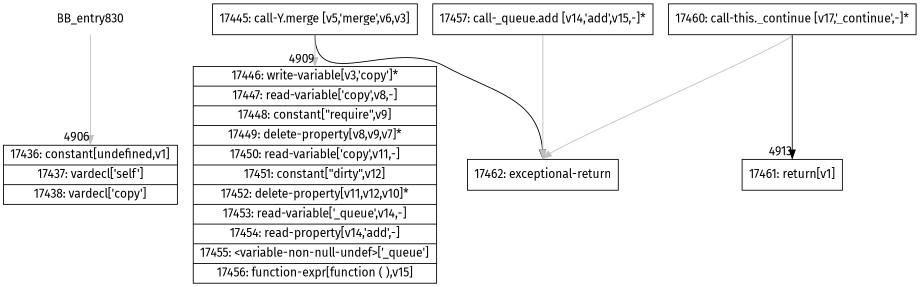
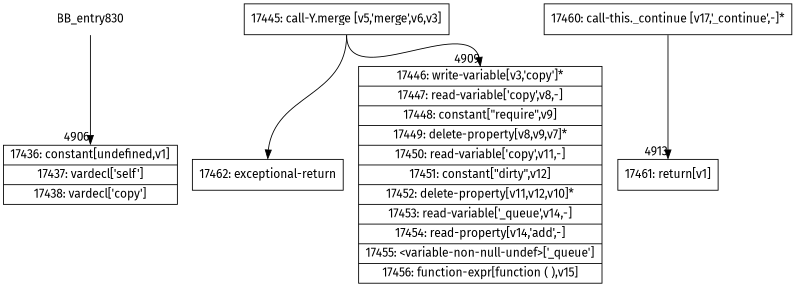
node "17457: call-_queue.add [v14,'add',v15,-]*": removed
edge "17445: call-Y.merge [v5,'merge',v6,v3]" -> "17446: write-variable[v3,'copy']*": color gray -> black
edge "BB_entry830" -> "17436: constant[undefined,v1]": color gray -> black
edge "17460: call-this._continue [v17,'_continue',-]*" -> "17462: exceptional-return": removed
